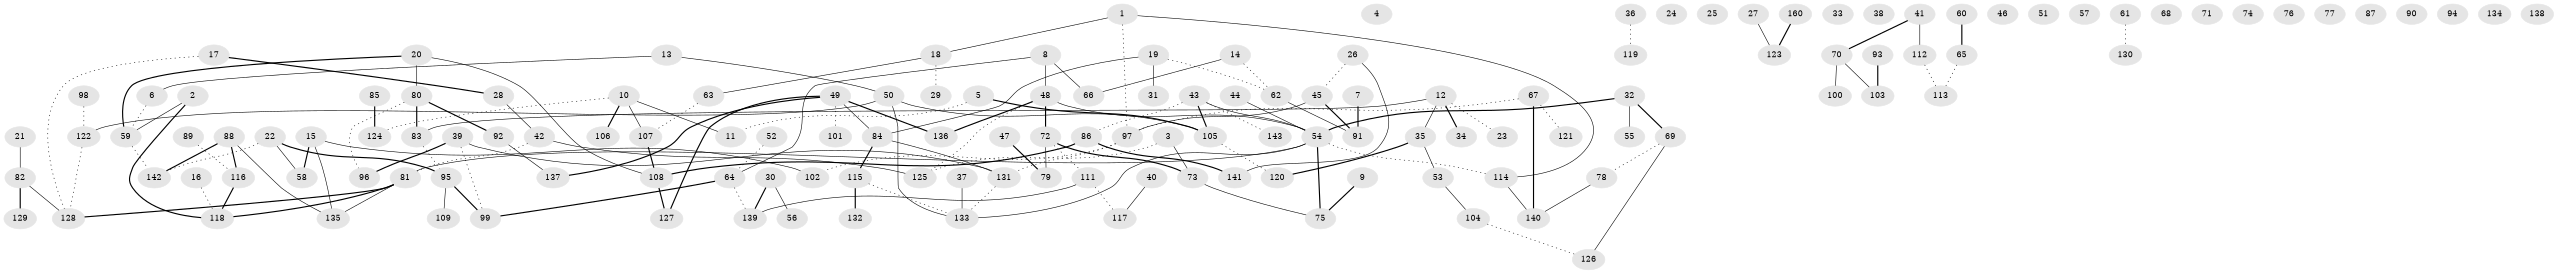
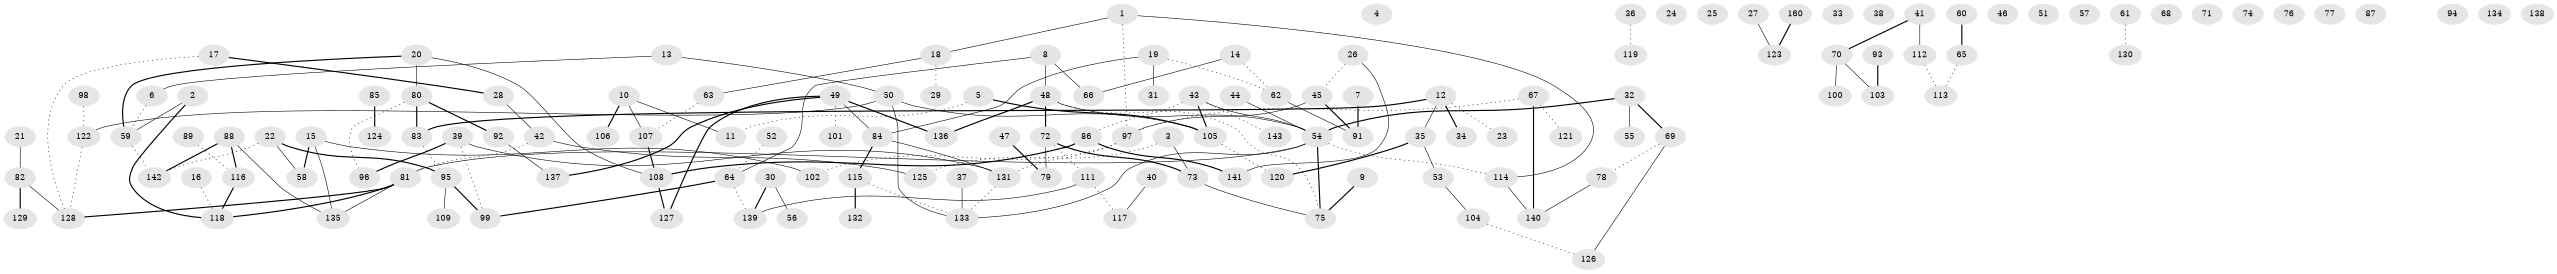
node "90": removed
edge "10" -- "124": removed
edge "12" -- "83": style solid -> bold
edge "48" -- "125": now "48" -- "75"
